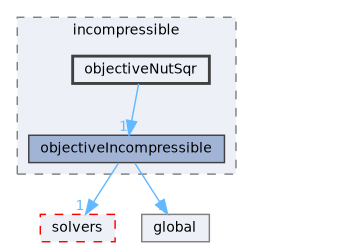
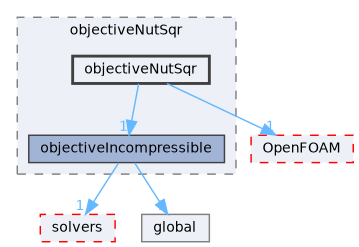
cluster "incompressible": label "incompressible" -> "objectiveNutSqr"
node "OpenFOAM": added
